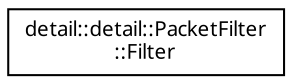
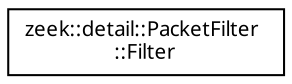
node "detail::detail::PacketFilter ::Filter": label "detail::detail::PacketFilter ::Filter" -> "zeek::detail::PacketFilter ::Filter"
